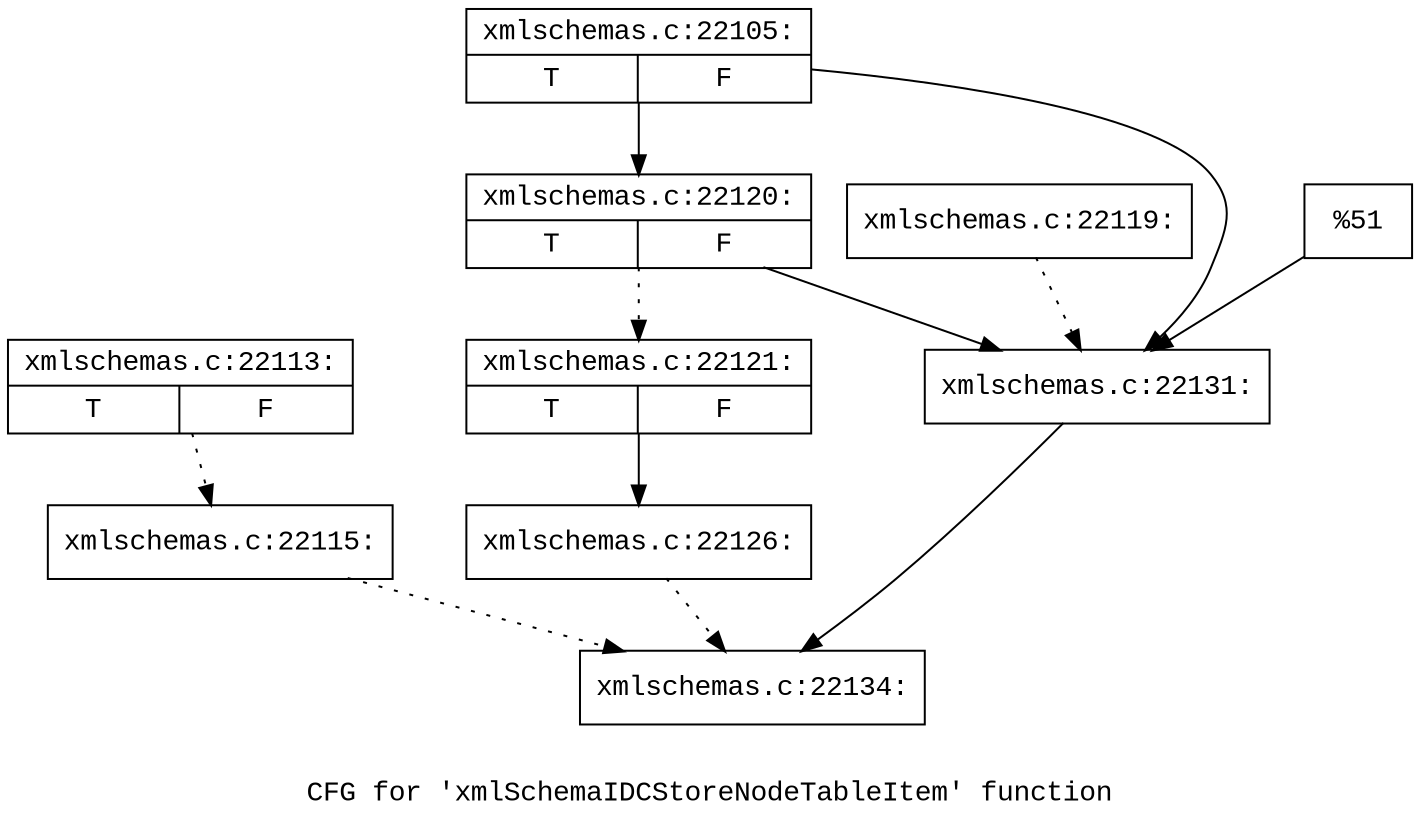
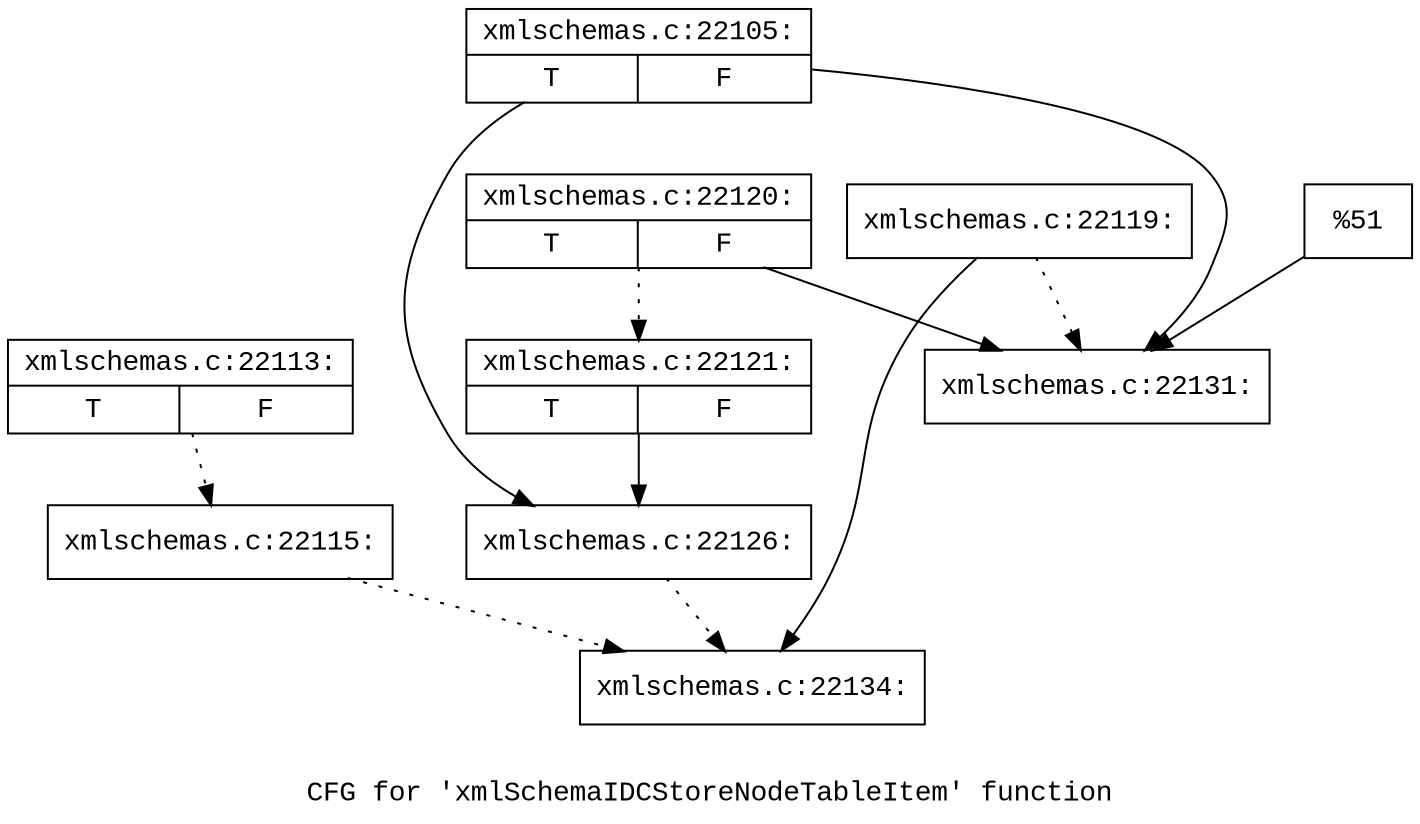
edge "xmlschemas.c:22105:" -> "xmlschemas.c:22120:": now "xmlschemas.c:22105:" -> "xmlschemas.c:22126:"
edge "xmlschemas.c:22131:" -> "xmlschemas.c:22134:": now "xmlschemas.c:22119:" -> "xmlschemas.c:22134:"
